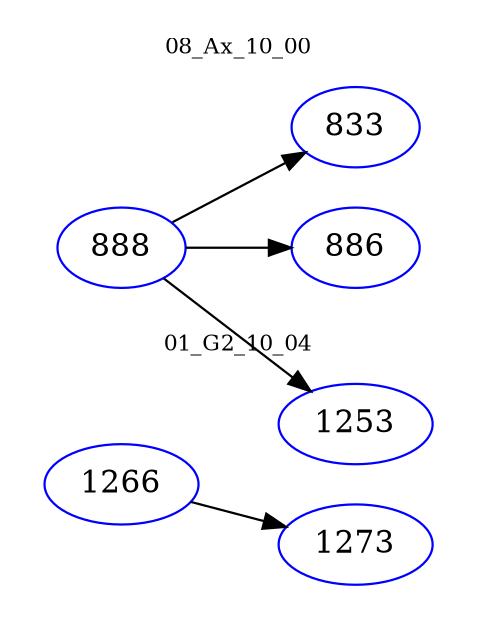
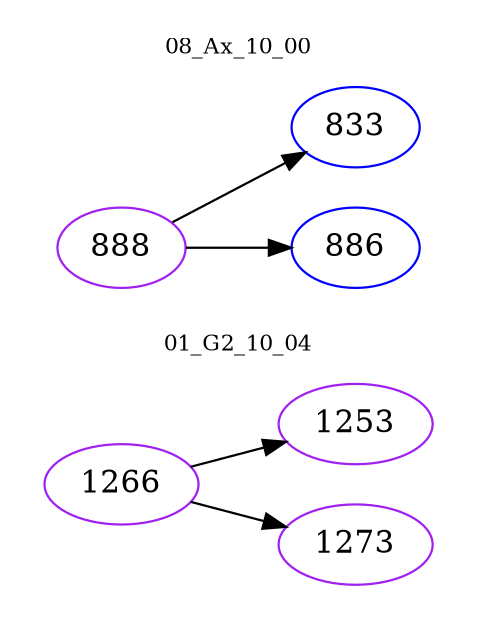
node "888": color blue -> purple
edge "888" -> "1253": now "1266" -> "1253"
node "1253": color blue -> purple
node "1266": color blue -> purple
node "1273": color blue -> purple
